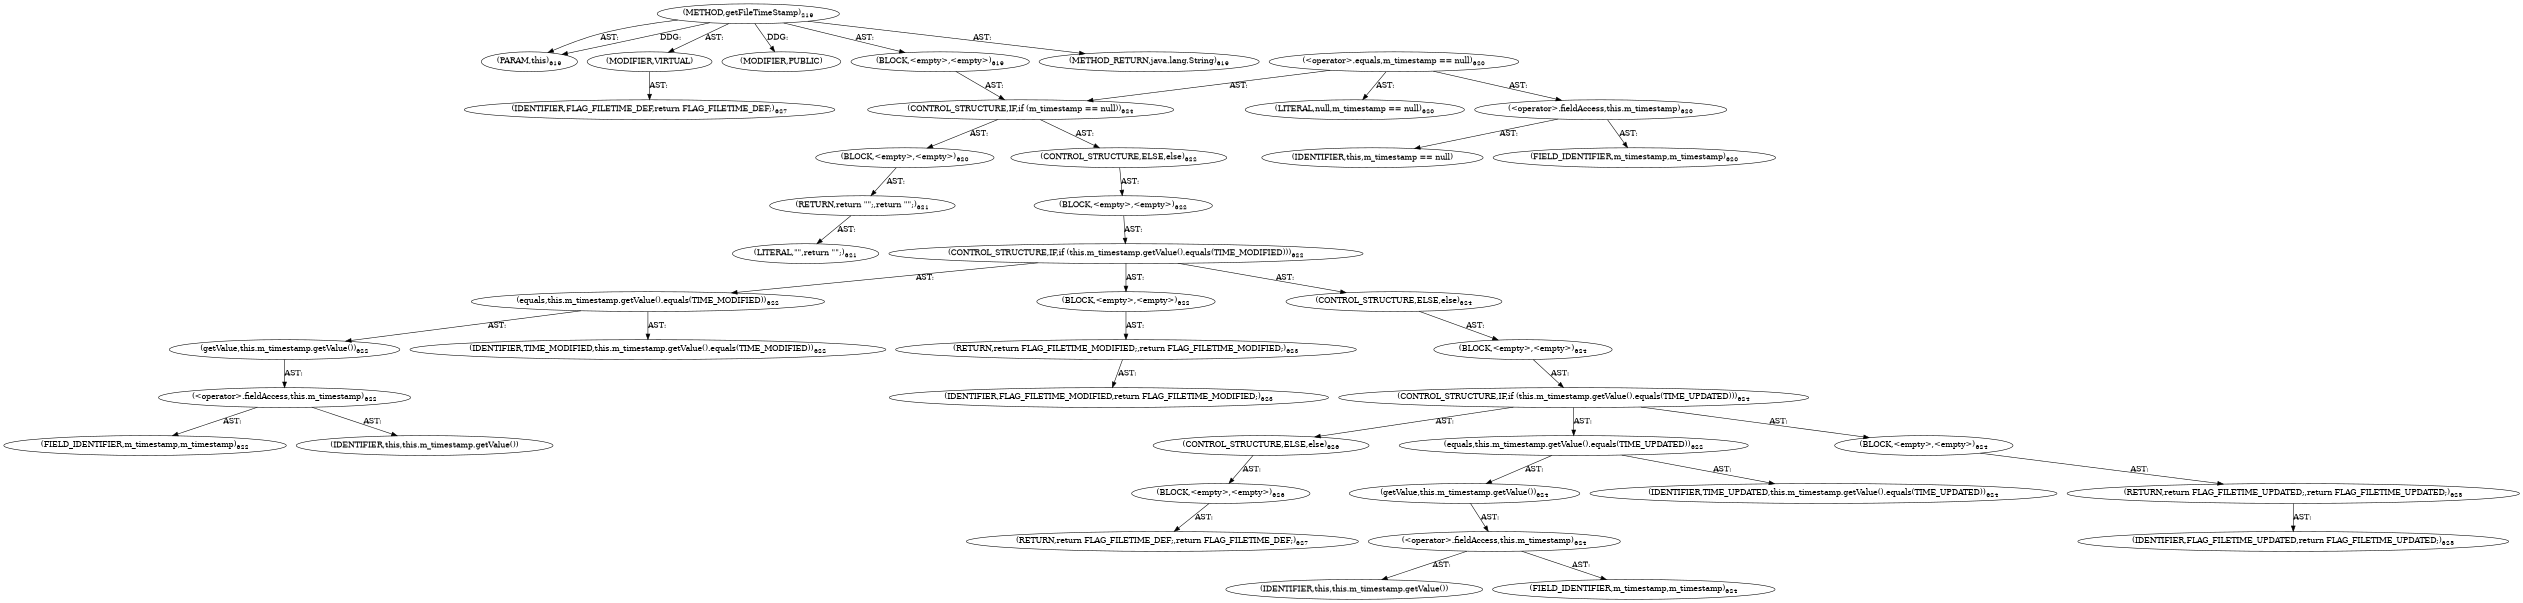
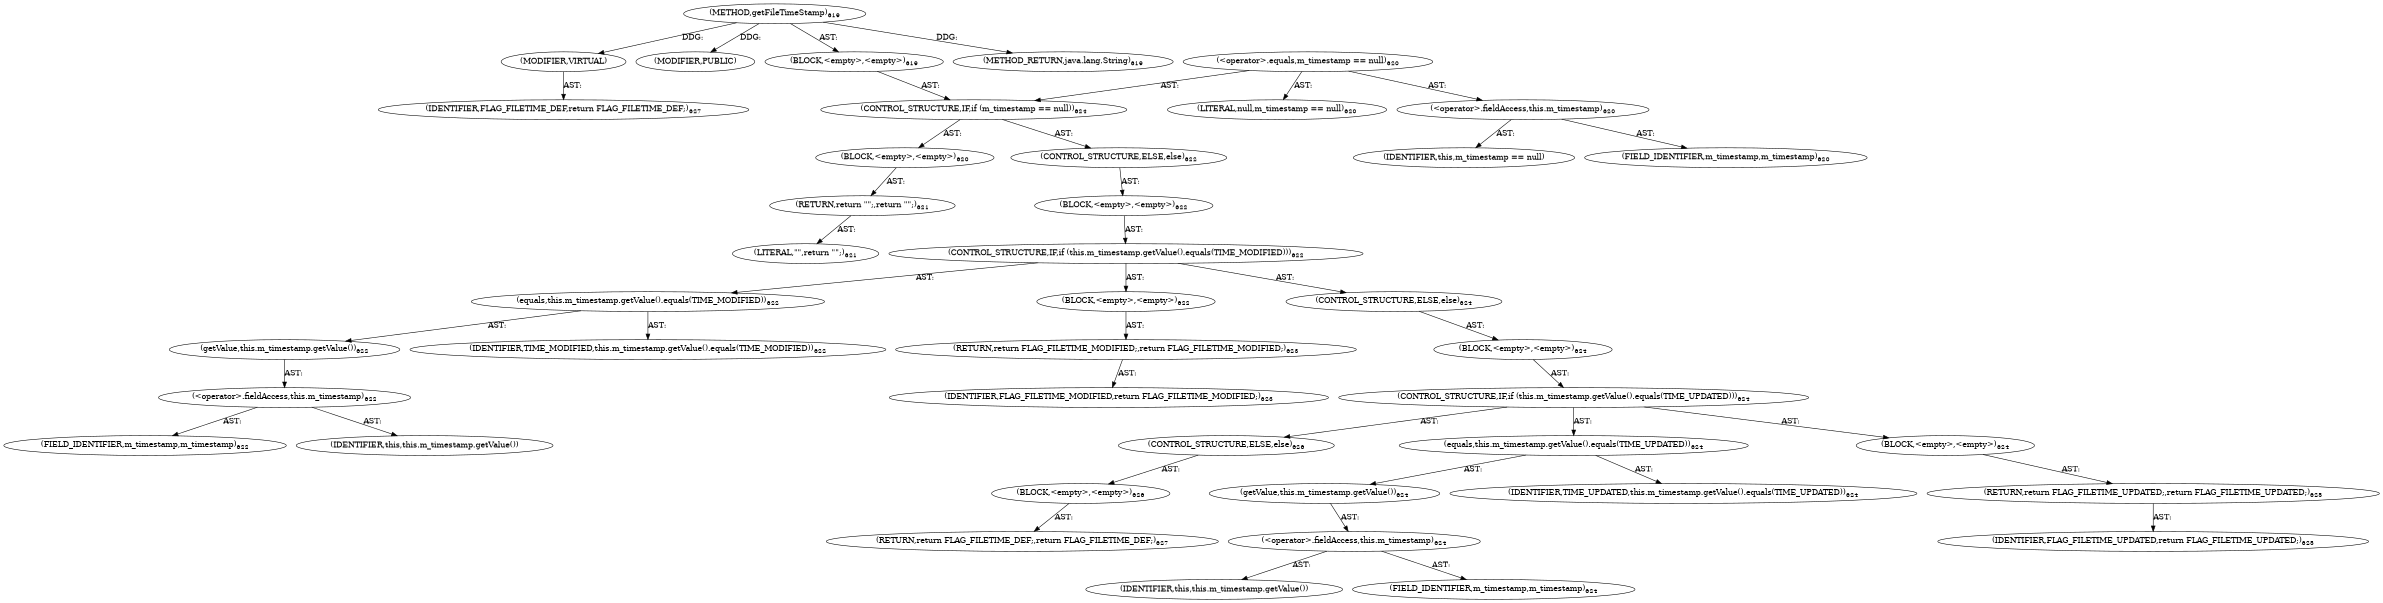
node "(METHOD,getFileTimeStamp)": text "219" -> "619"
edge "(METHOD,getFileTimeStamp)" -> "(MODIFIER,VIRTUAL)": label "AST: " -> "DDG: "
edge "(METHOD,getFileTimeStamp)" -> "(METHOD_RETURN,java.lang.String)": label "AST: " -> "DDG: "
node "(PARAM,this)": removed
node "(equals,this.m_timestamp.getValue().equals(TIME_UPDATED))": text "622" -> "624"
